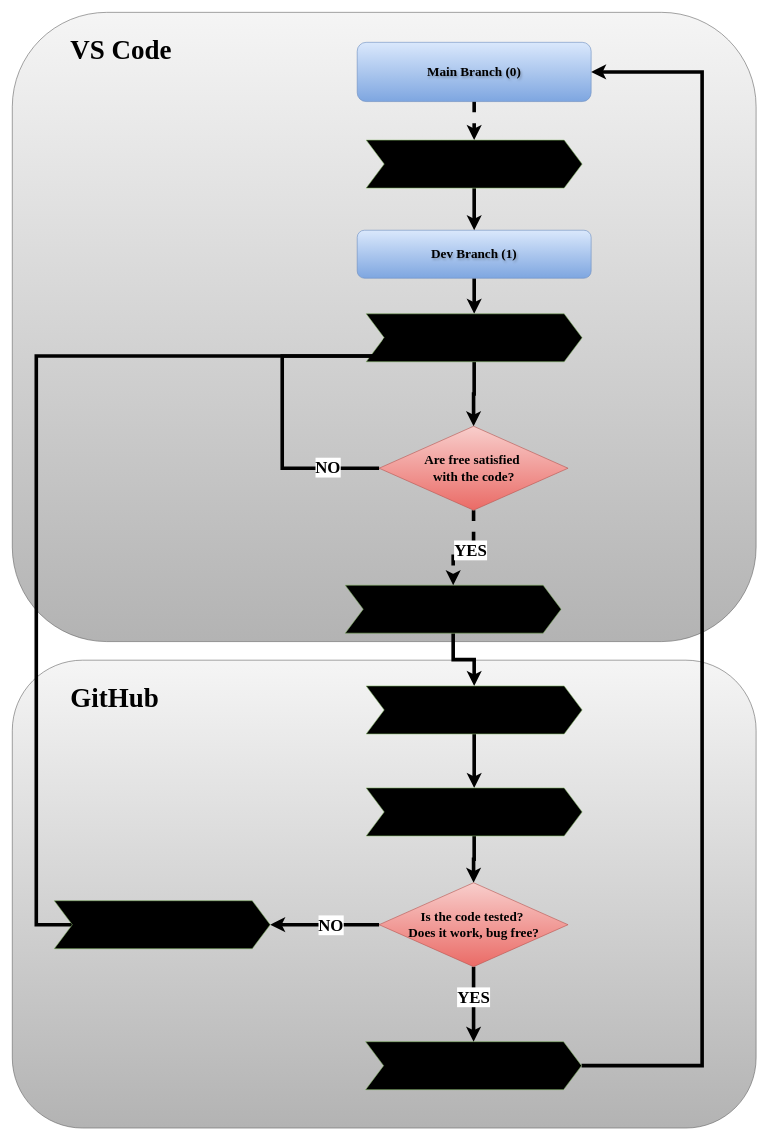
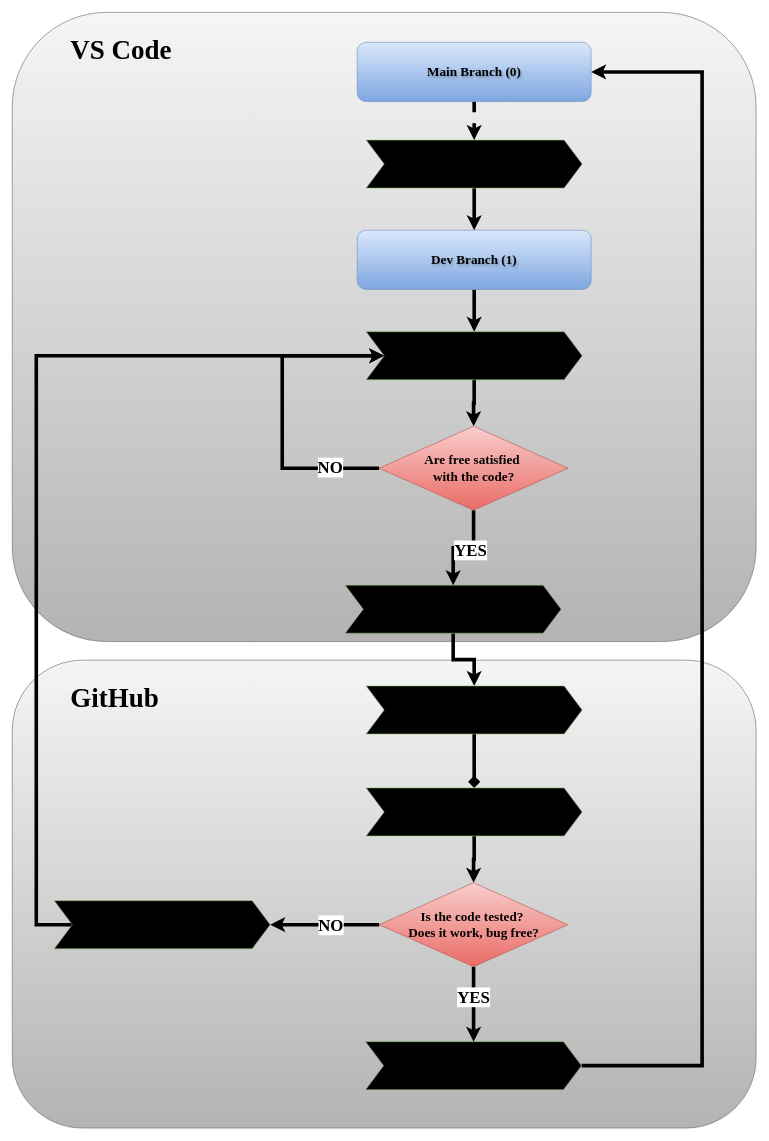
node "Dev Branch (1)": size 234x48 -> 234x59
node "Action: Edit the code, save & commit": moved (474, 338) -> (474, 356)
edge "Are free satisfied with the code?" -> "Action: Push branch": style dashed -> solid
edge "Action: Create pull request" -> "Action: Review the changes in Branches Tab": arrowhead classic -> diamond
